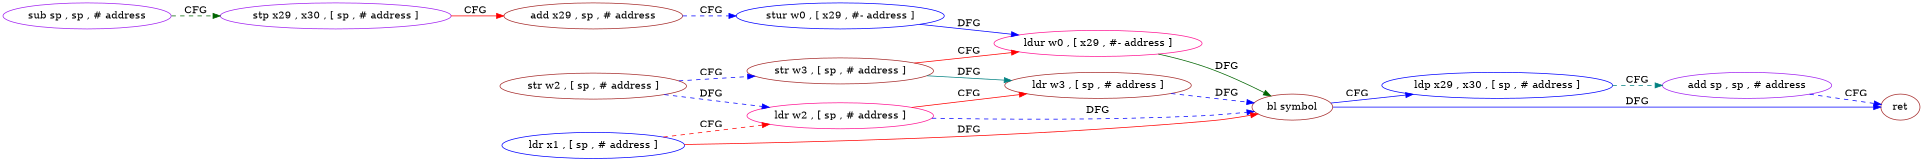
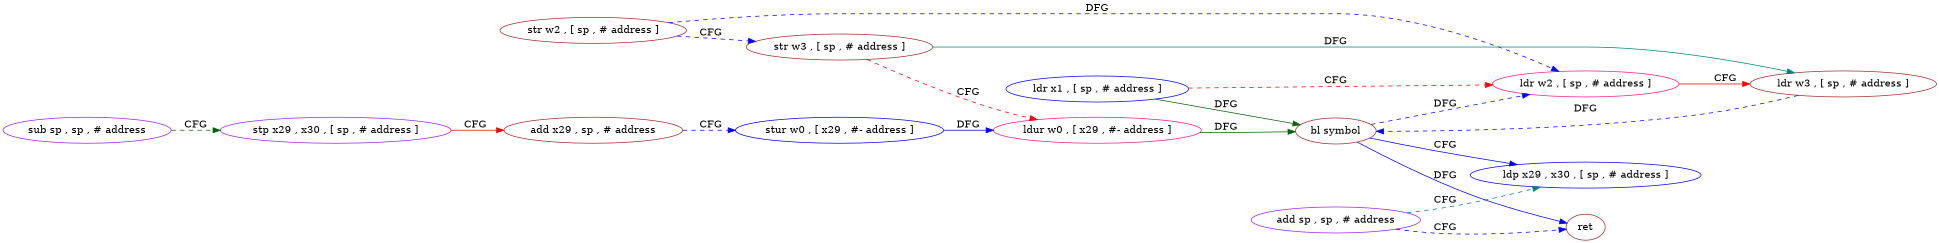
edge "str w3 , [ sp , # address ]" -> "ldur w0 , [ x29 , #- address ]": style solid -> dashed
edge "ldp x29 , x30 , [ sp , # address ]" -> "add sp , sp , # address": reversed
edge "ldr w2 , [ sp , # address ]" -> "bl symbol": reversed
edge "ldr x1 , [ sp , # address ]" -> "bl symbol": color red -> darkgreen
